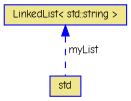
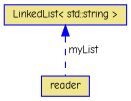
node "std": label "std" -> "reader"
